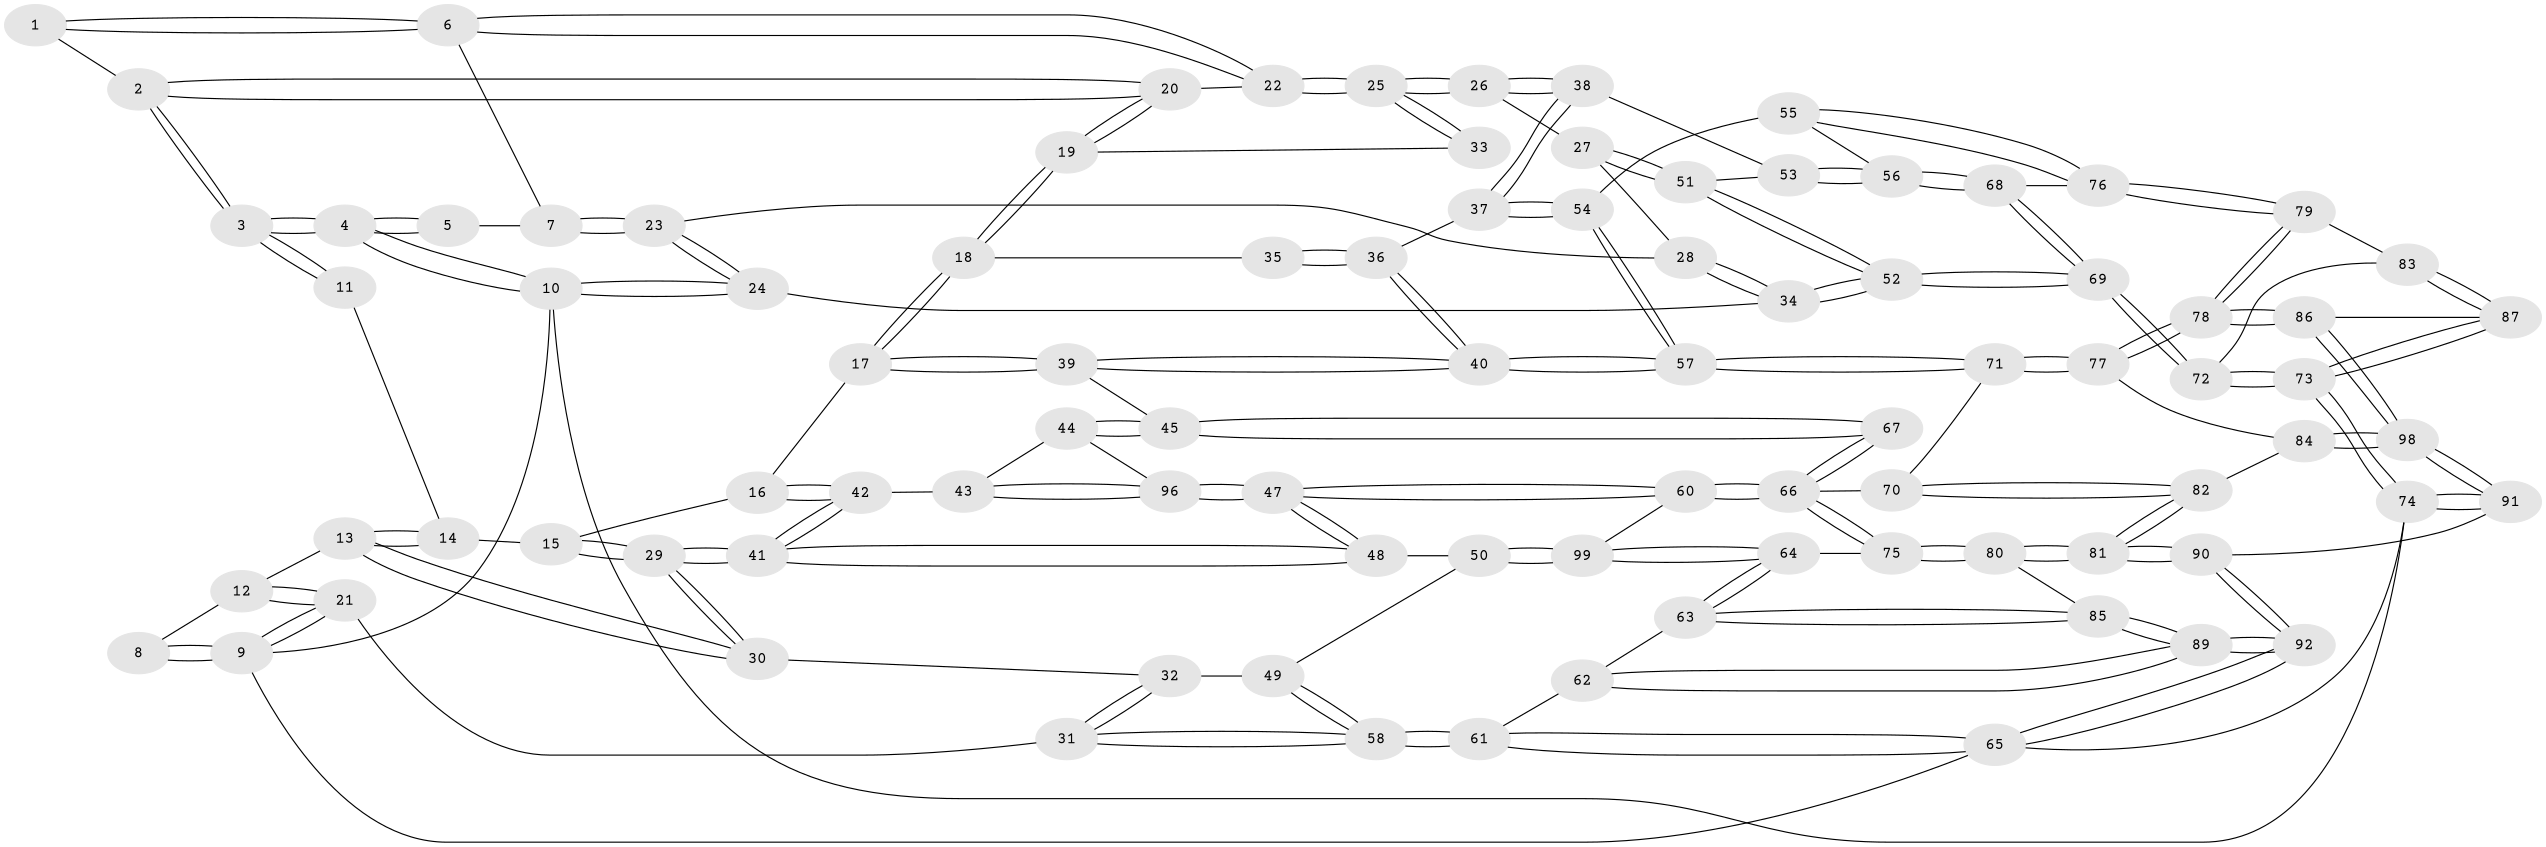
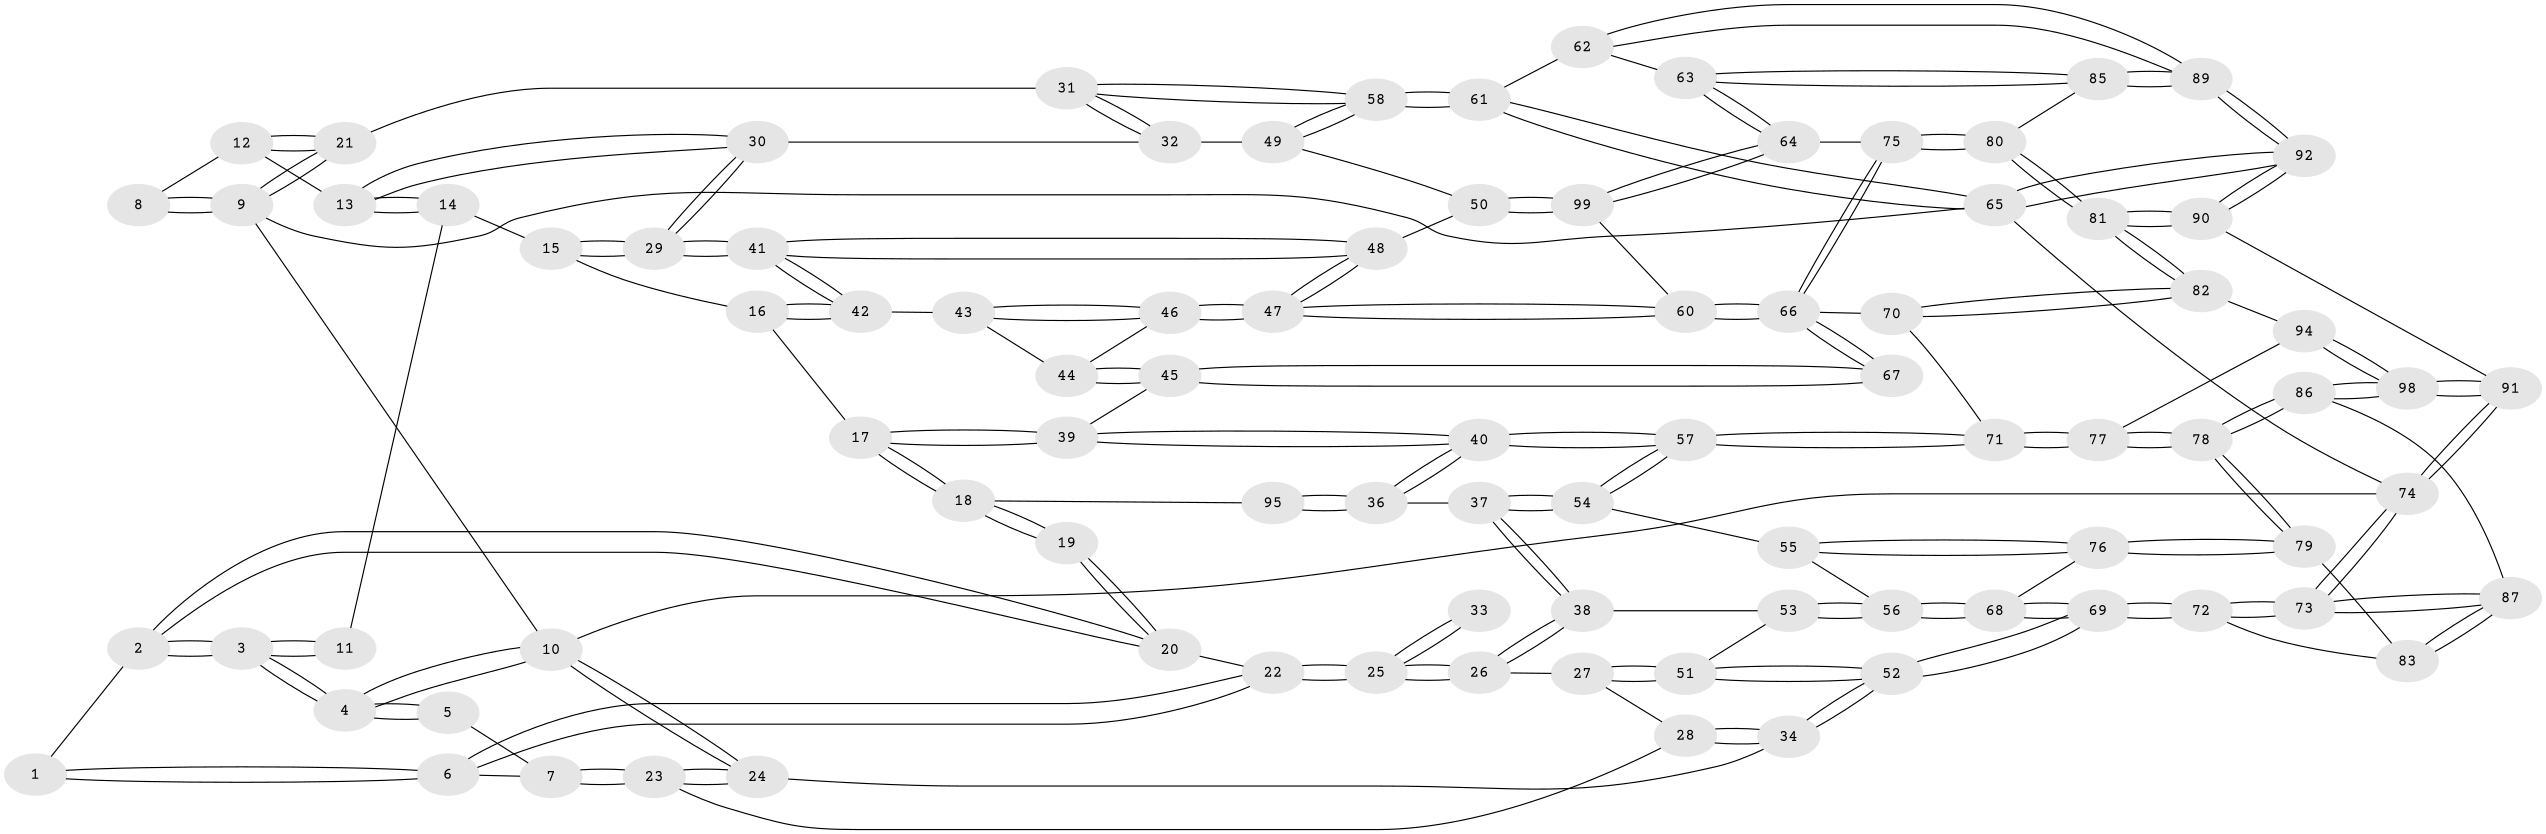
edge "33" -- "19": removed
node "35": label "35" -> "95"
node "84": label "84" -> "94"
node "96": label "96" -> "46"
